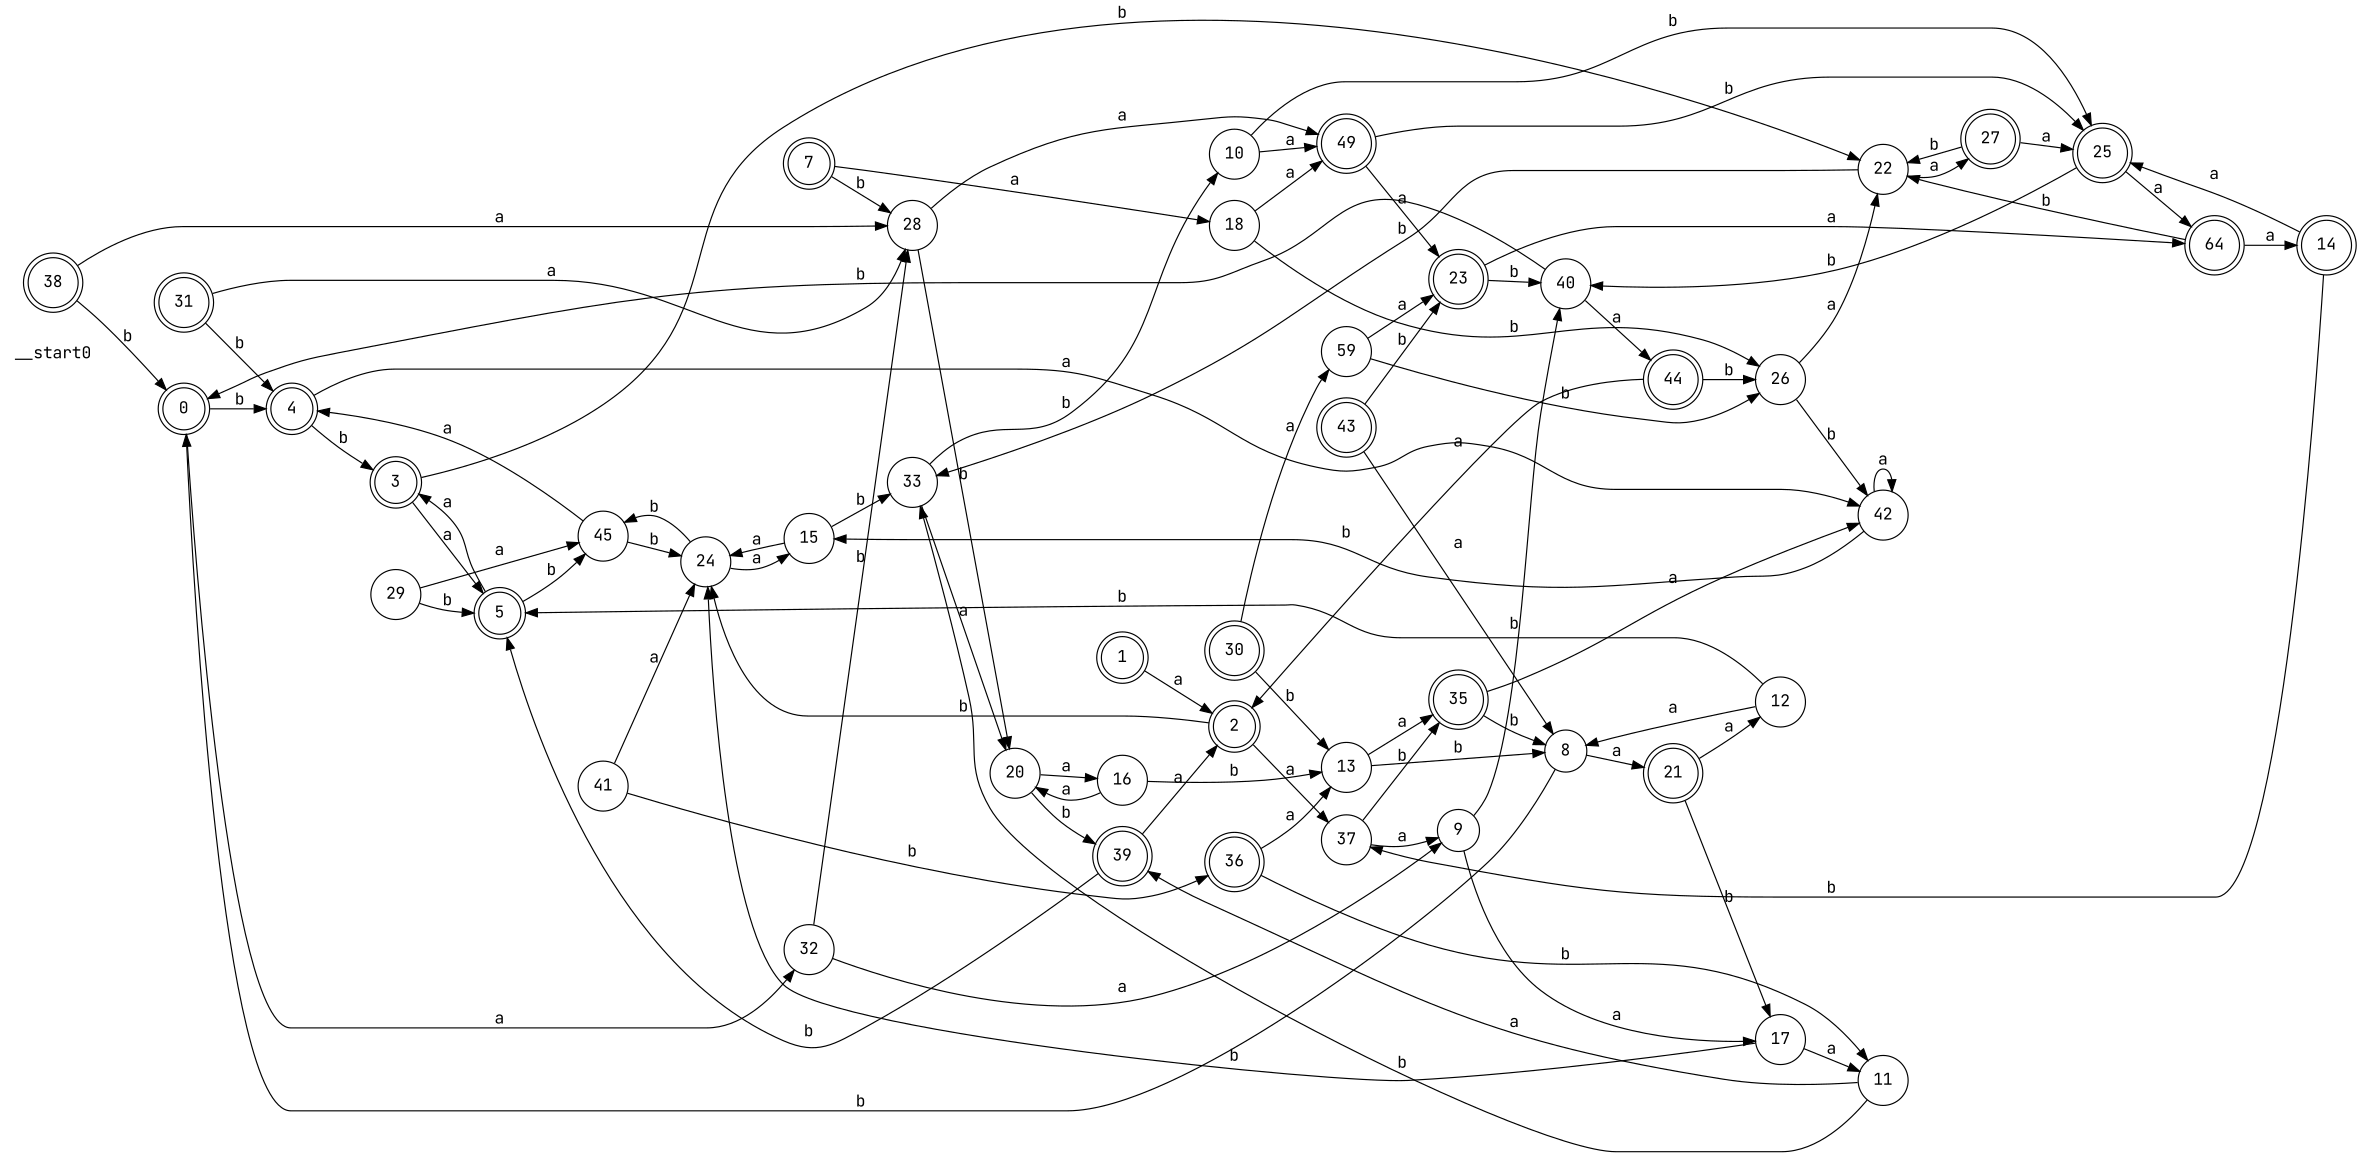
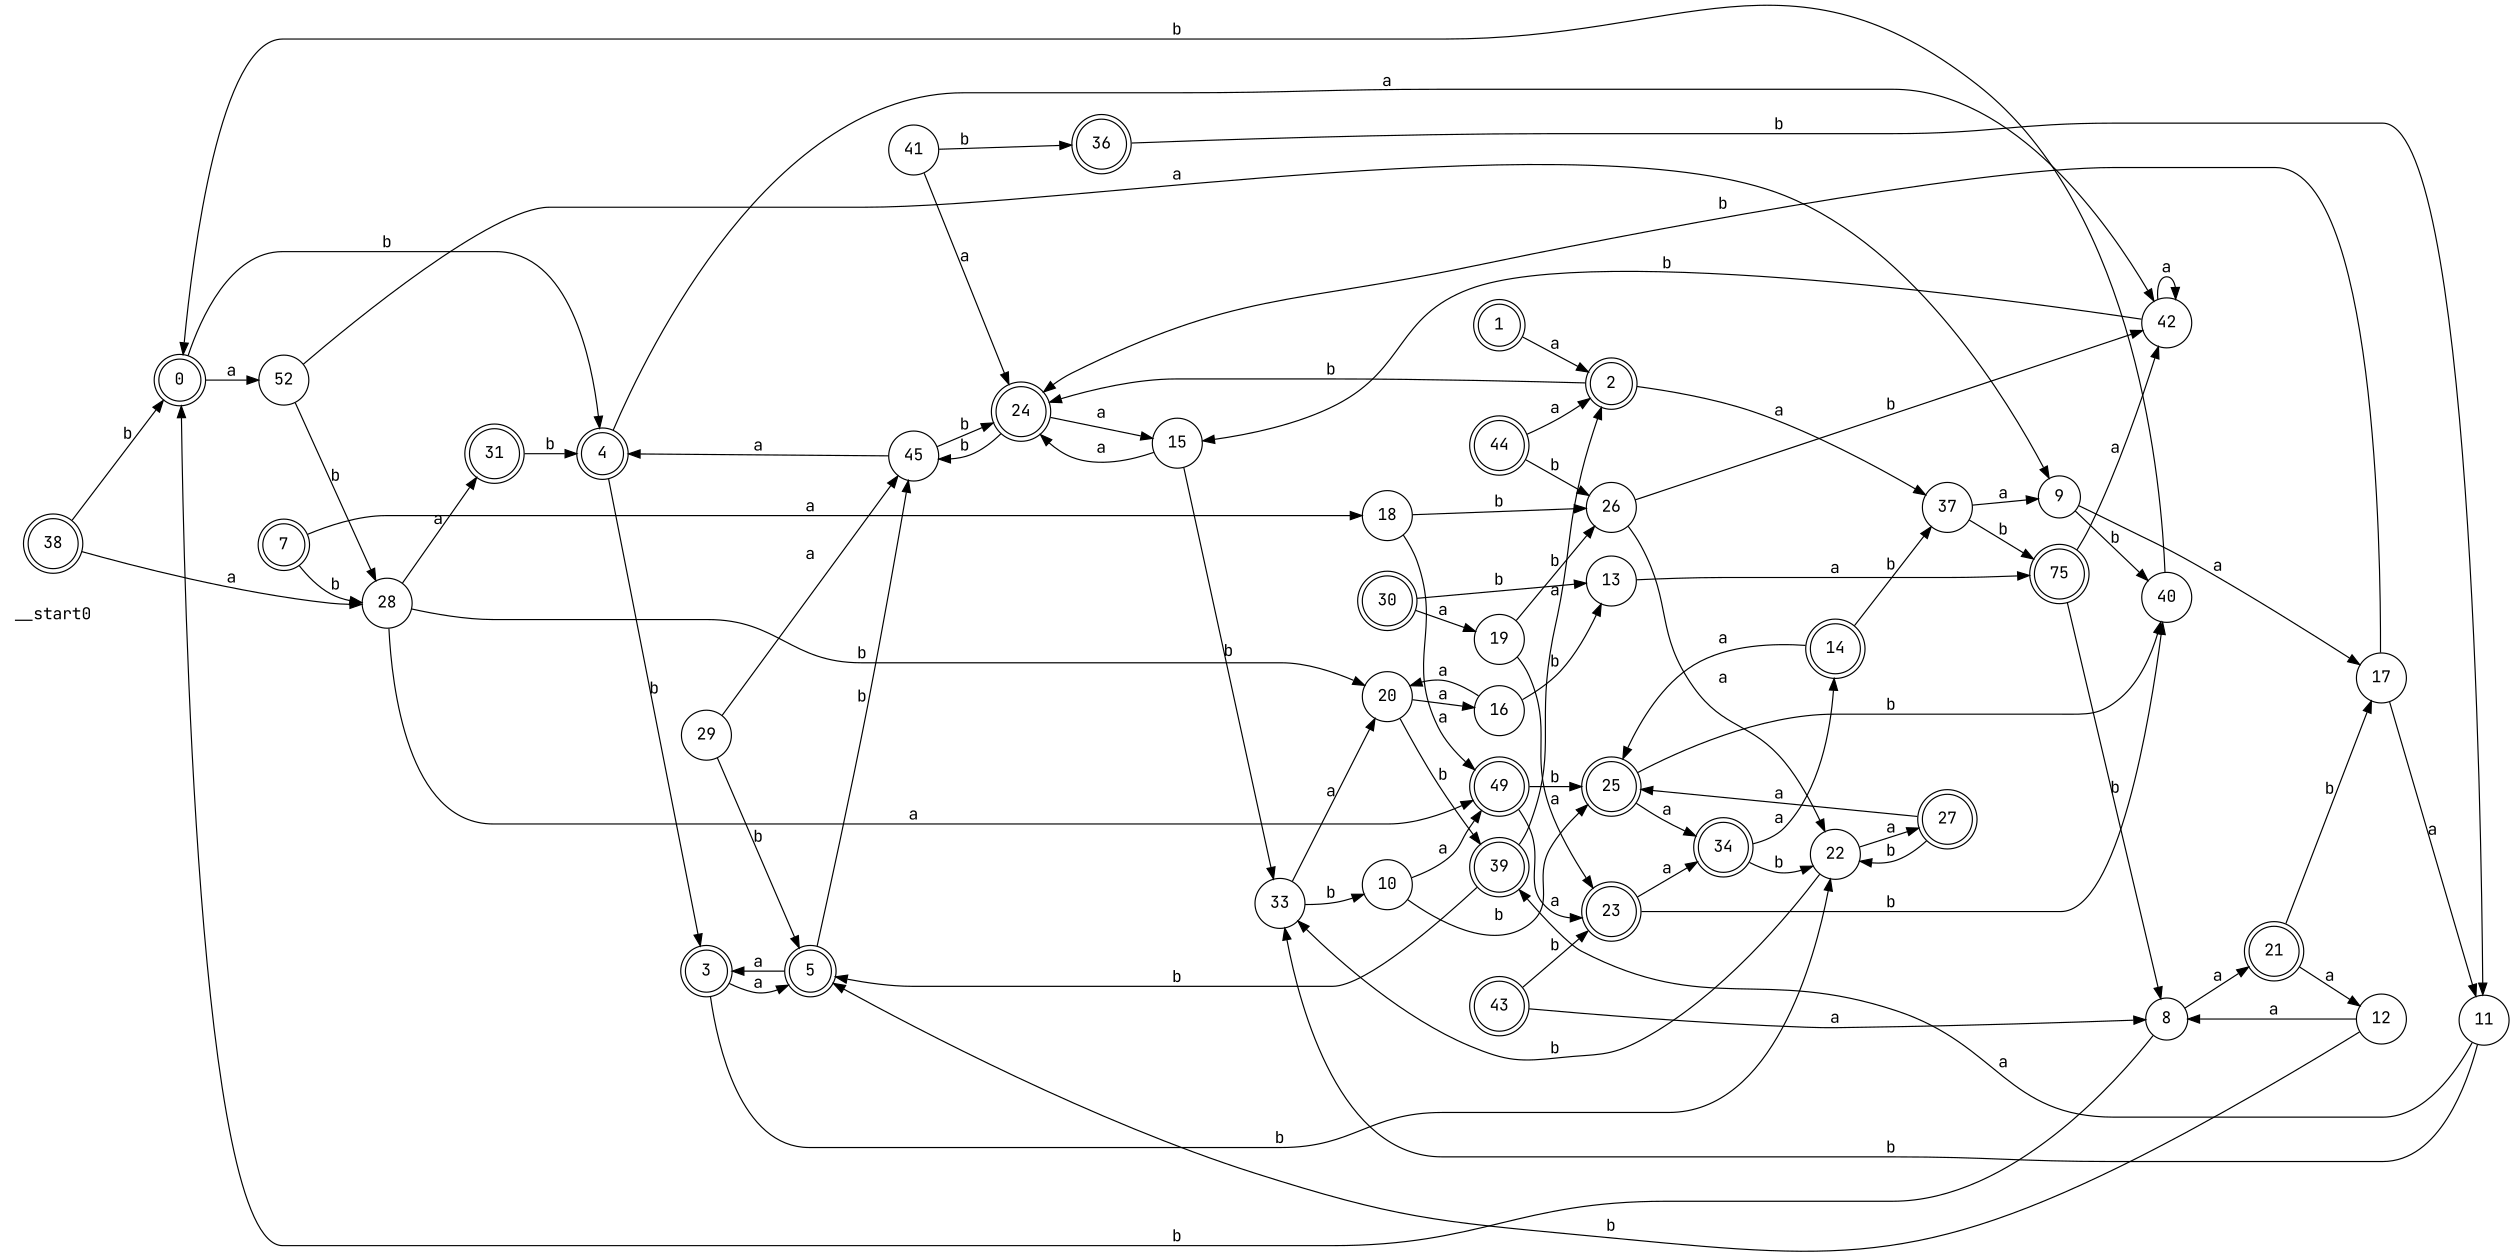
node "64": label "64" -> "34"
edge "31" -> "28": reversed
edge "40" -> "44": removed, label "a"
node "59": label "59" -> "19"
node "24": shape circle -> doublecircle
node "35": label "35" -> "75"
edge "13" -> "8": removed, label "b"
edge "36" -> "13": removed, label "a"
node "32": label "32" -> "52"
